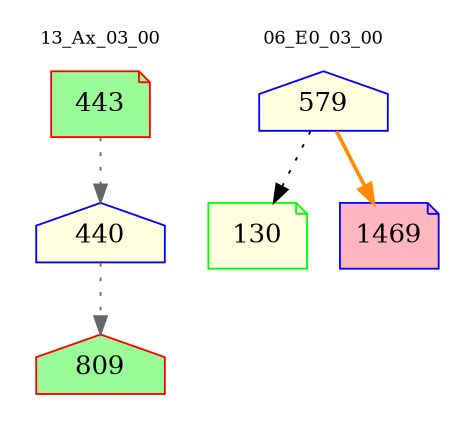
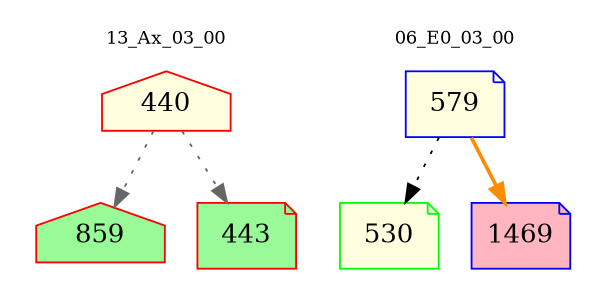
node "579": shape house -> note
edge "443" -> "440": reversed
node "440": color blue -> red
node "130": label "130" -> "530"
node "809": label "809" -> "859"
